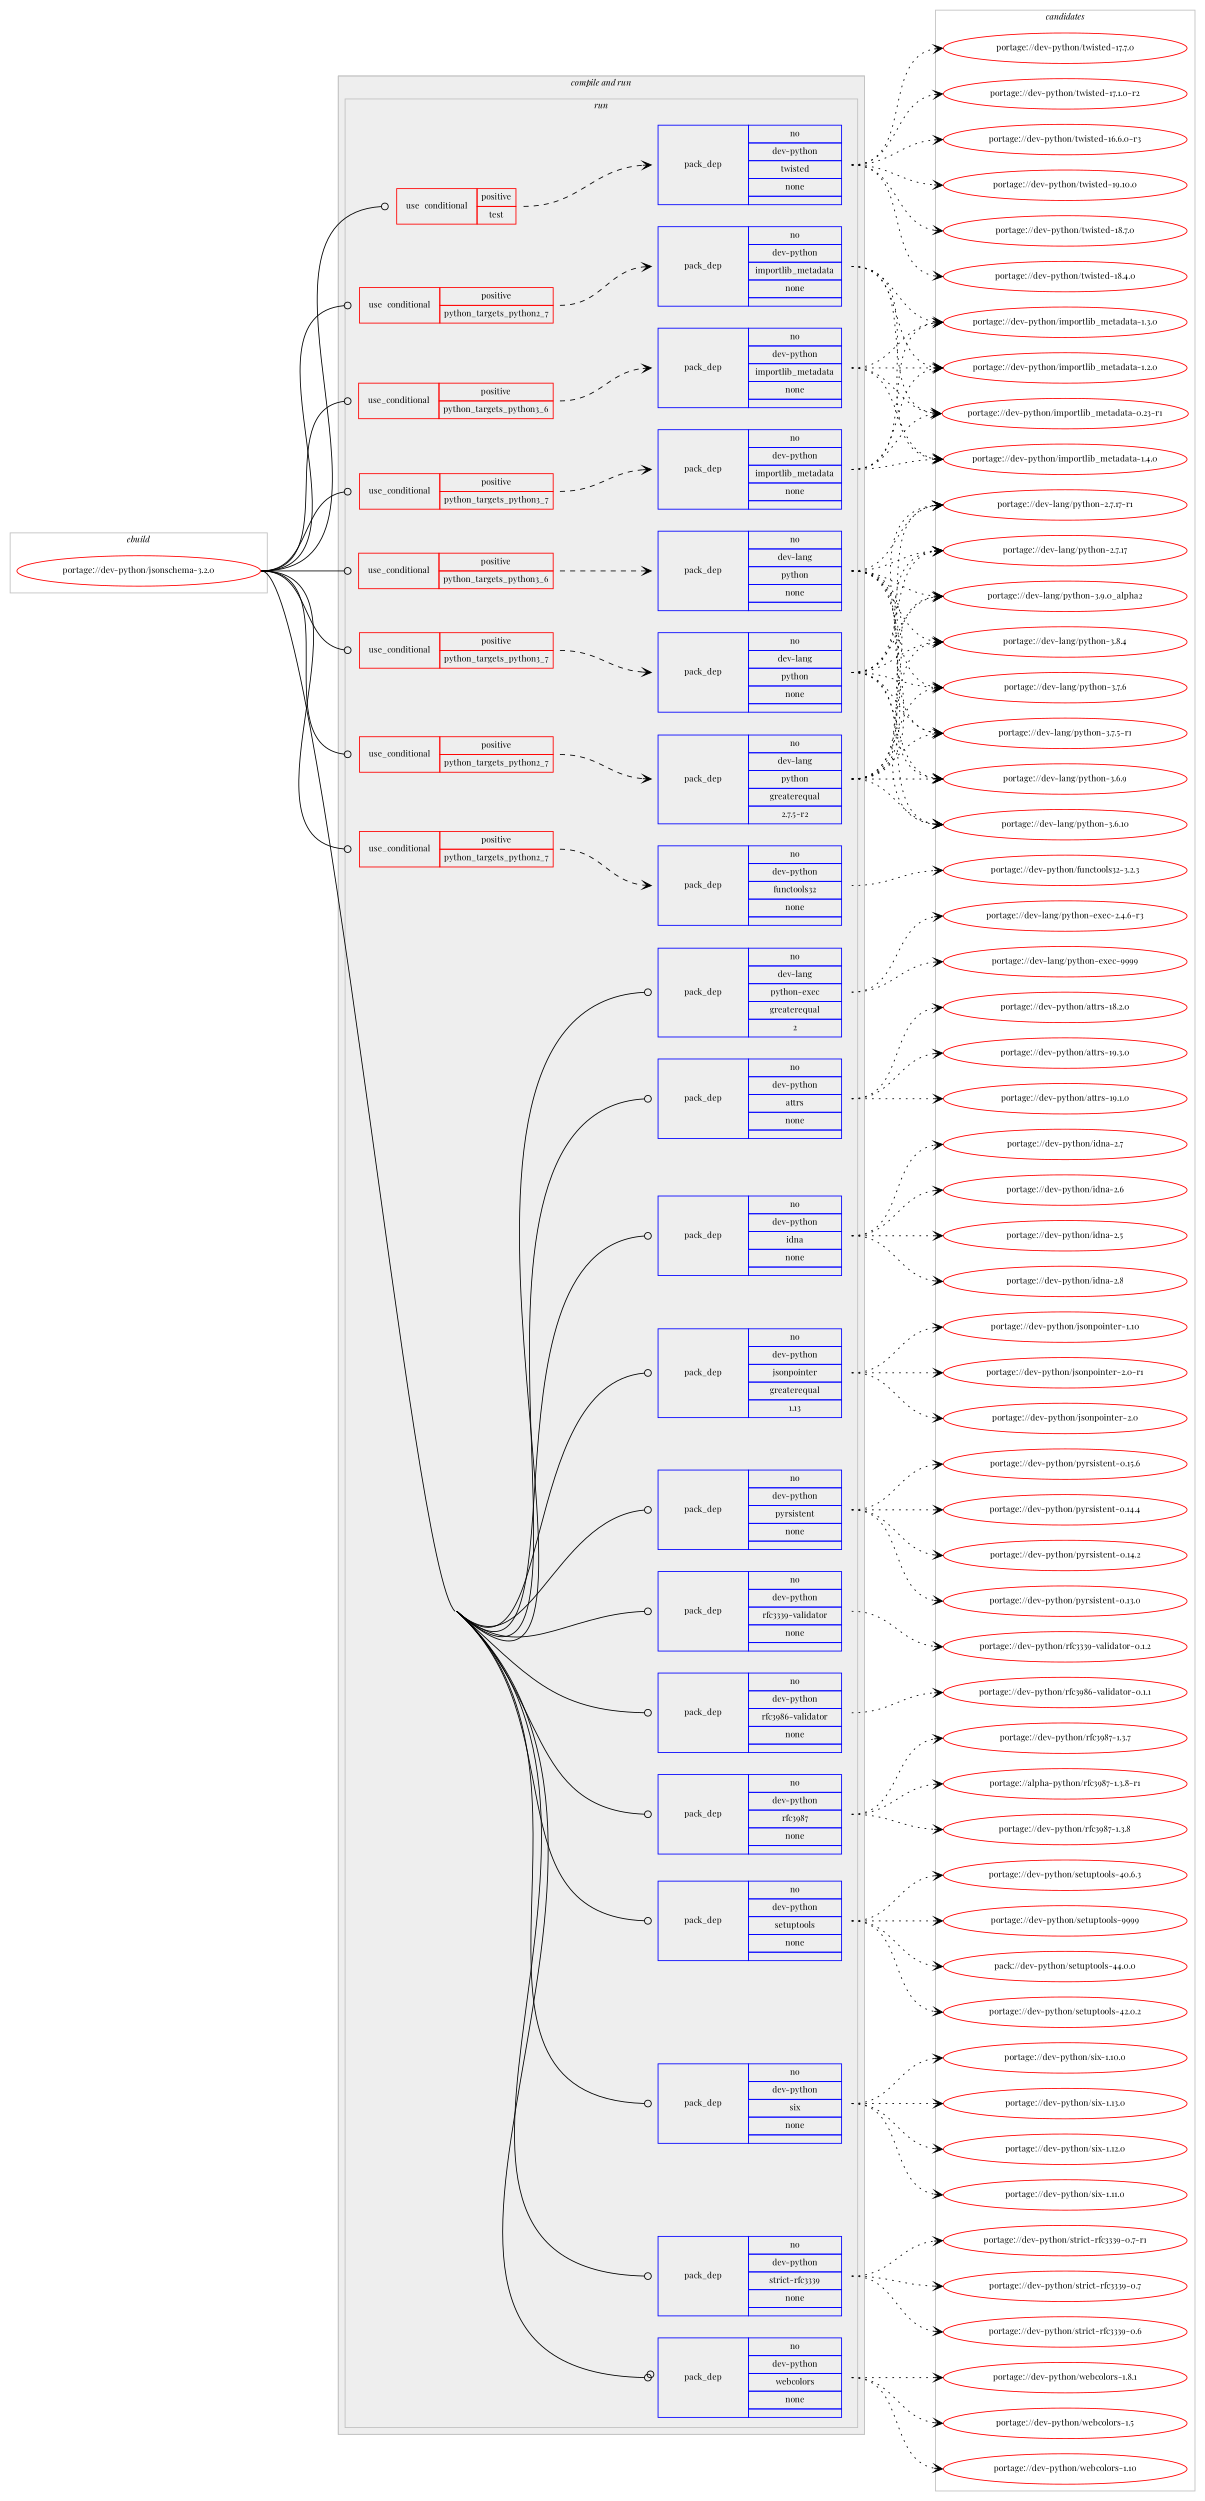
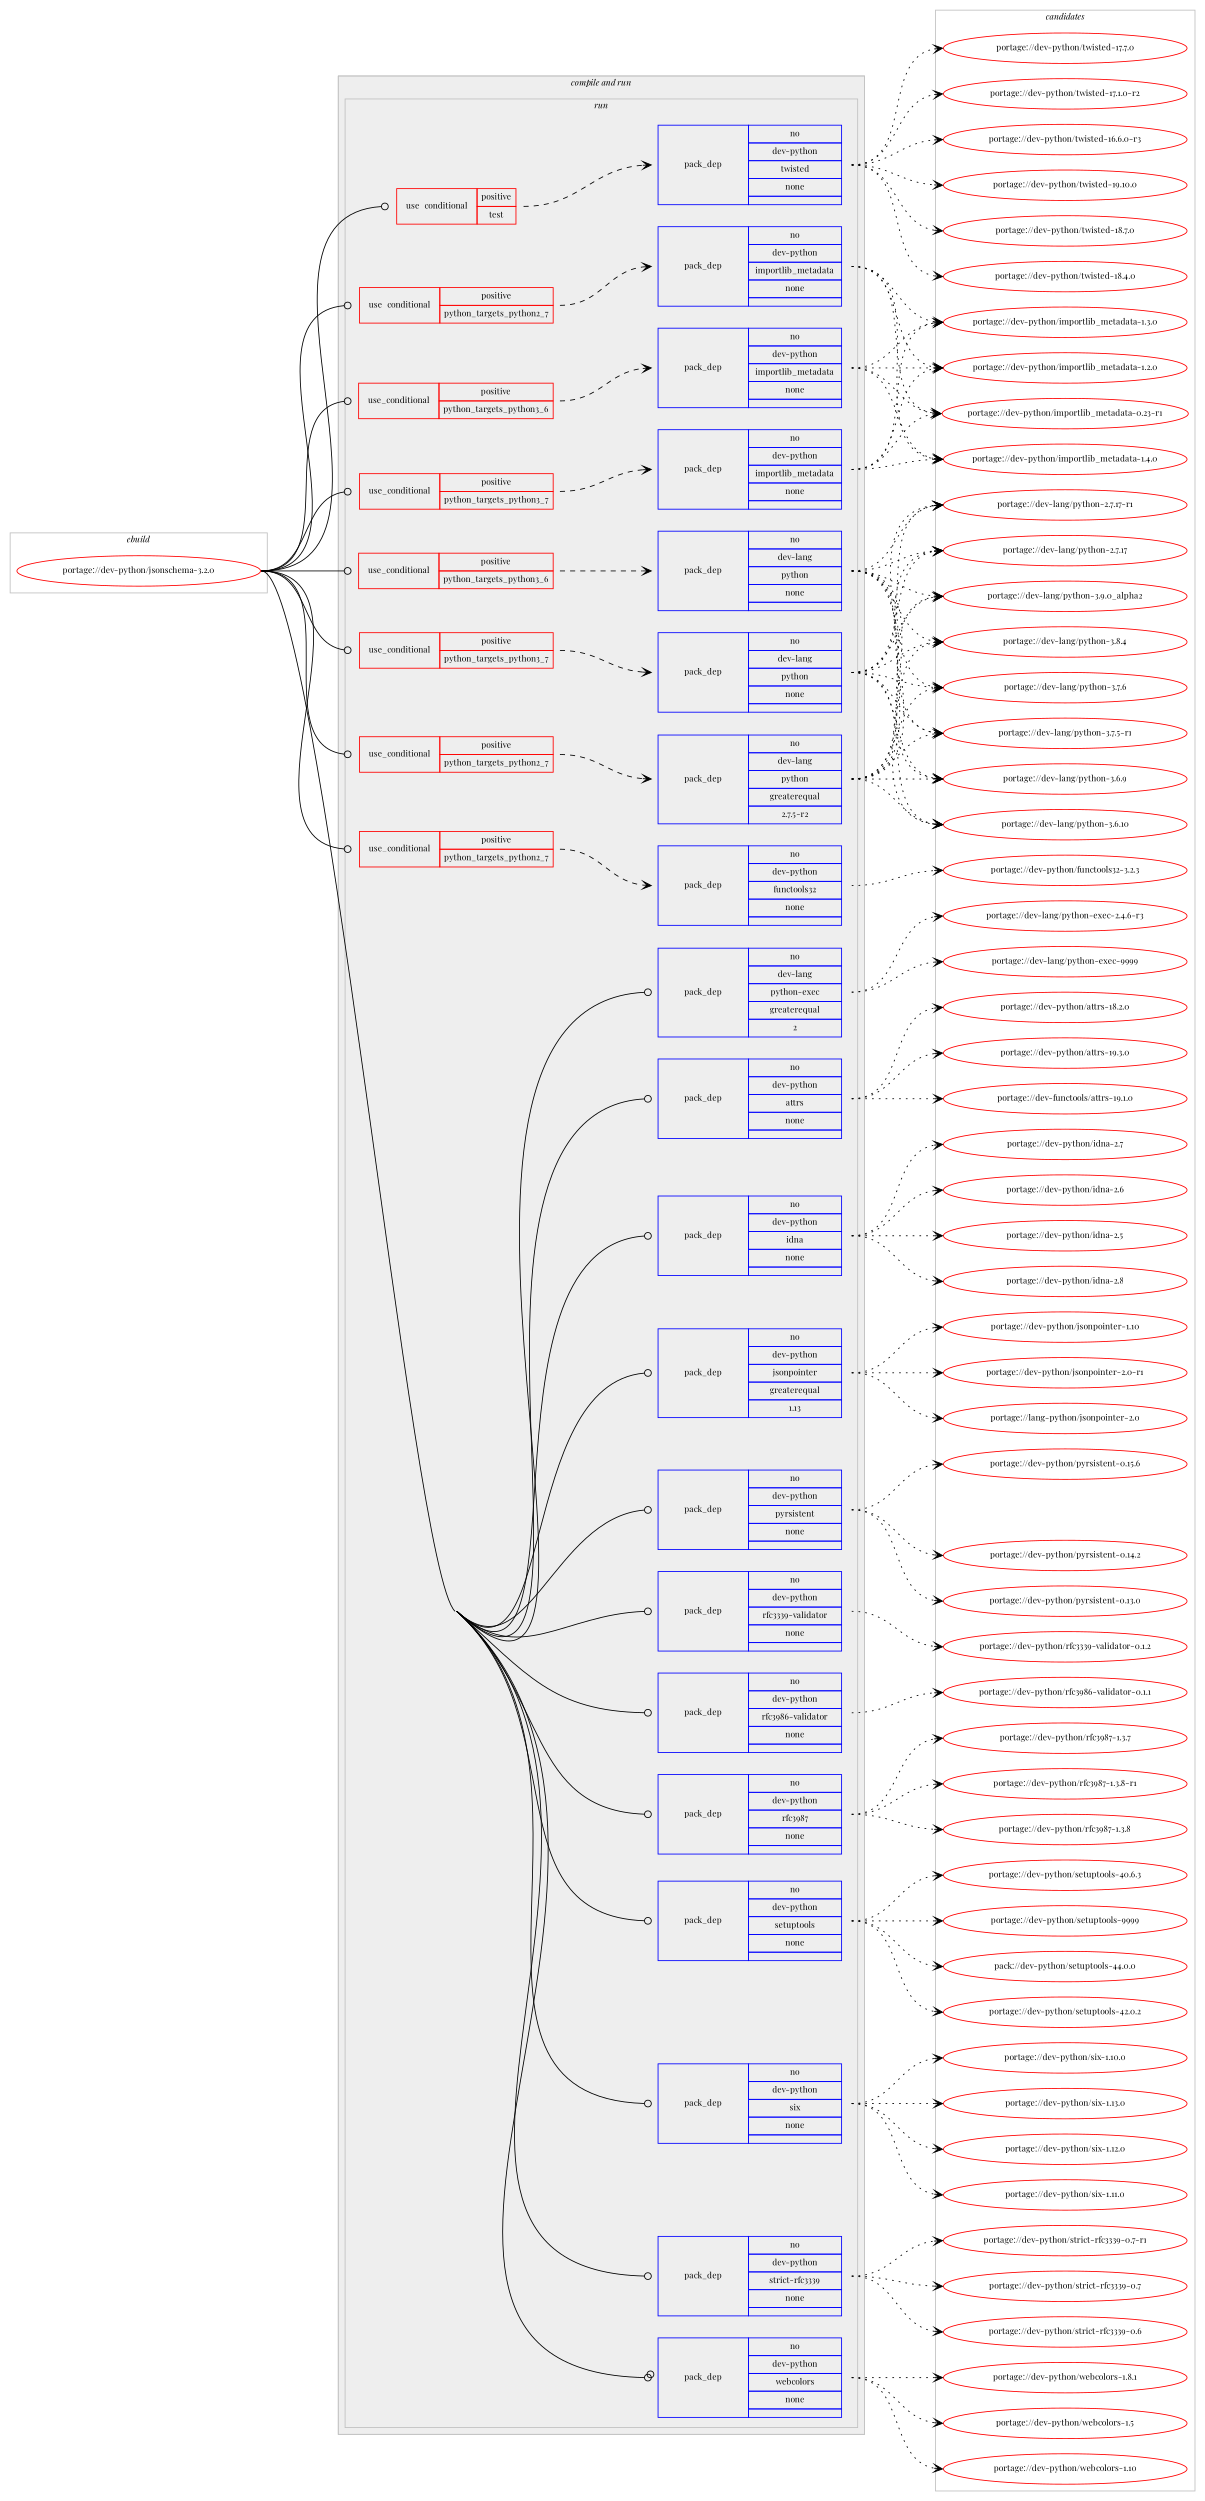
node "portage://dev-python/attrs-19.1.0": label "portage://dev-python/attrs-19.1.0" -> "portage://dev-functools/attrs-19.1.0"
node "portage://dev-python/jsonpointer-2.0": label "portage://dev-python/jsonpointer-2.0" -> "portage://lang-python/jsonpointer-2.0"
node "portage://dev-python/pyrsistent-0.14.4": removed
node "portage://alpha-python/rfc3987-1.3.8-r1": label "portage://alpha-python/rfc3987-1.3.8-r1" -> "portage://dev-python/rfc3987-1.3.8-r1"
